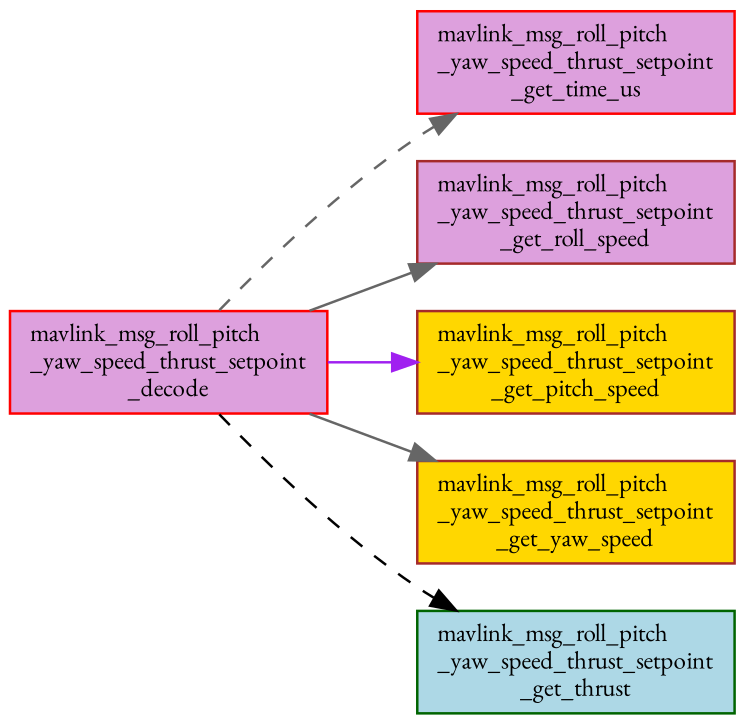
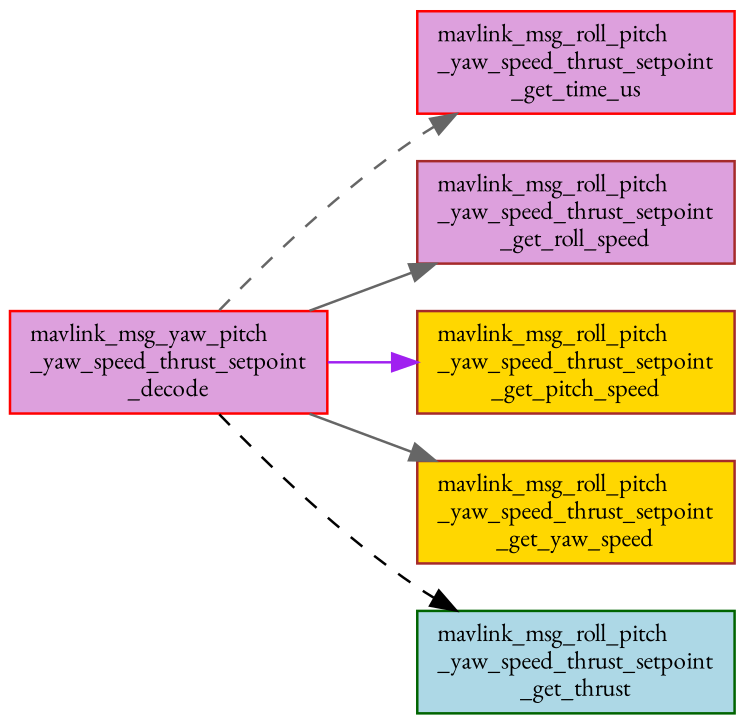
node "mavlink_msg_roll_pitch _yaw_speed_thrust_setpoint _decode": label "mavlink_msg_roll_pitch _yaw_speed_thrust_setpoint _decode" -> "mavlink_msg_yaw_pitch _yaw_speed_thrust_setpoint _decode"
